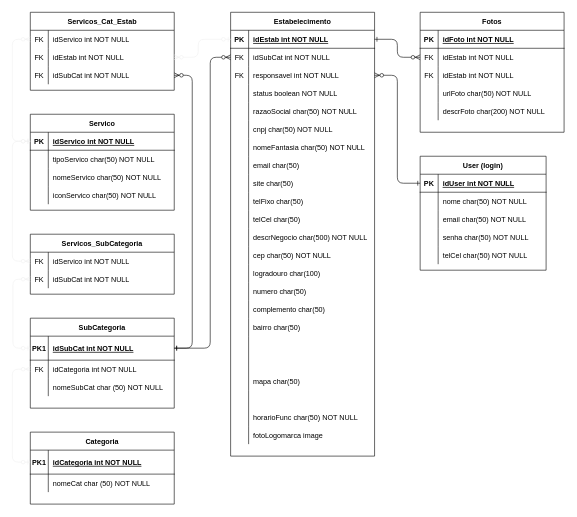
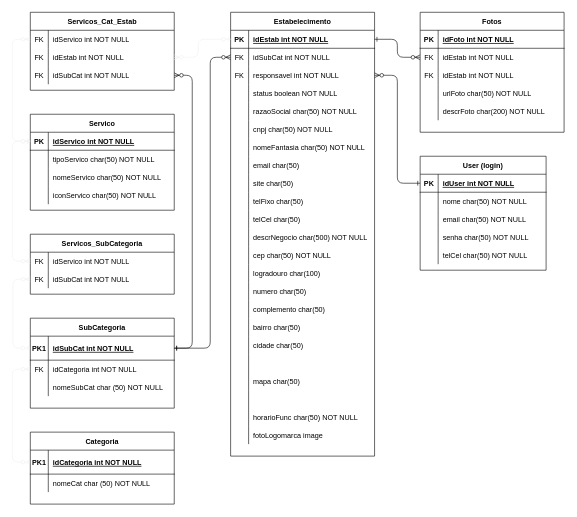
node "cidade char(50)": added
